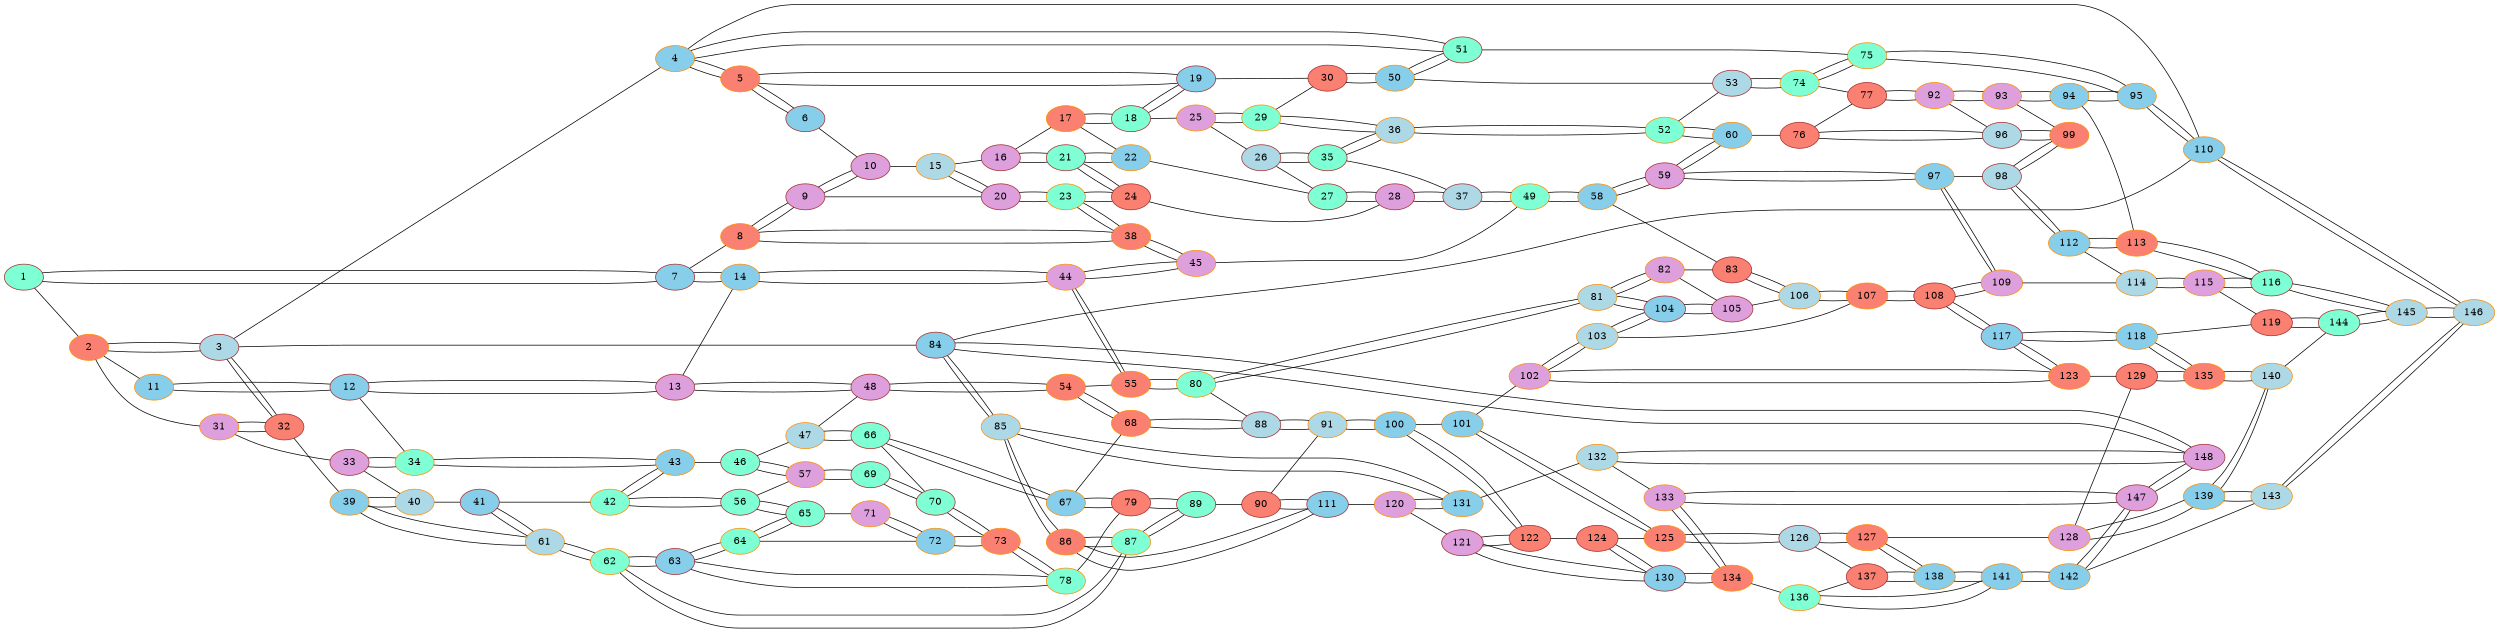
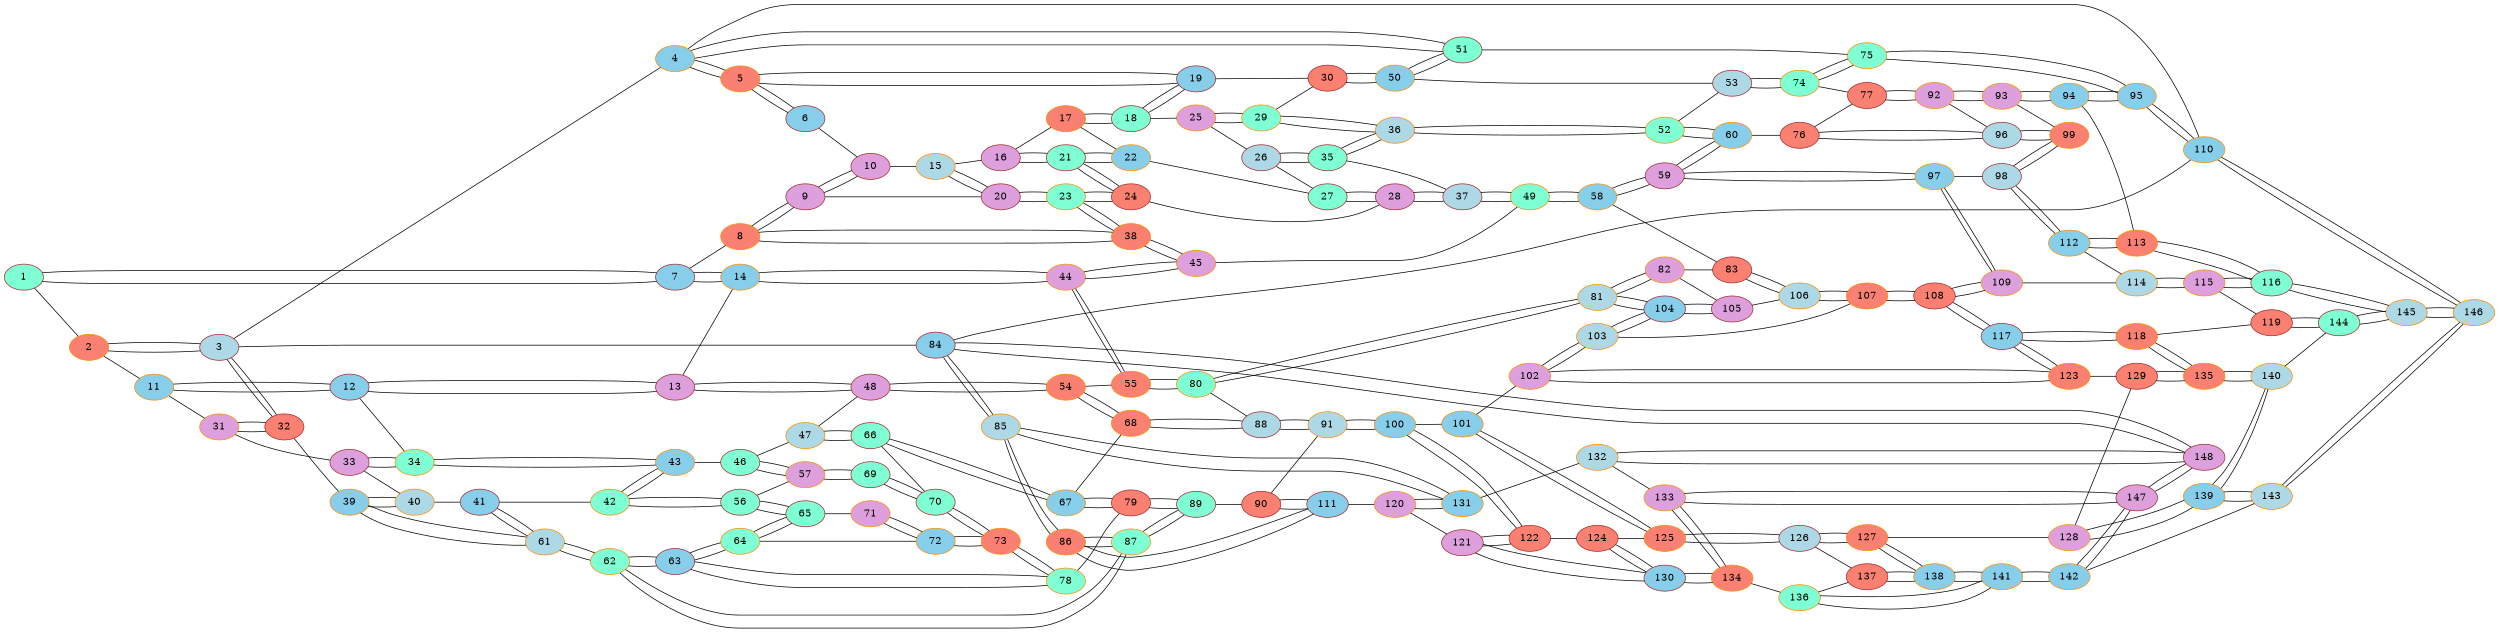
node "118": fillcolor skyblue -> salmon
edge "2" -- "31": now "11" -- "31"
